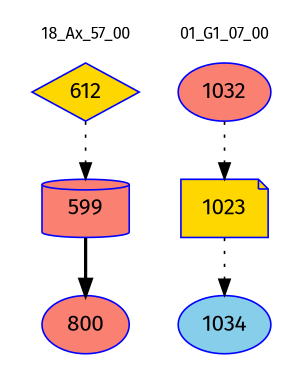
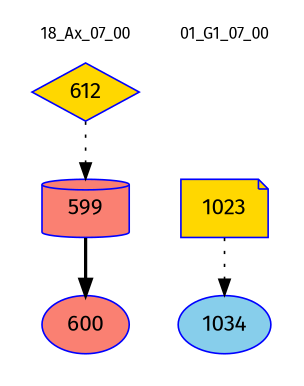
cluster "18_Ax_57_00": label "18_Ax_57_00" -> "18_Ax_07_00"
node "1032": removed
node "800": label "800" -> "600"
